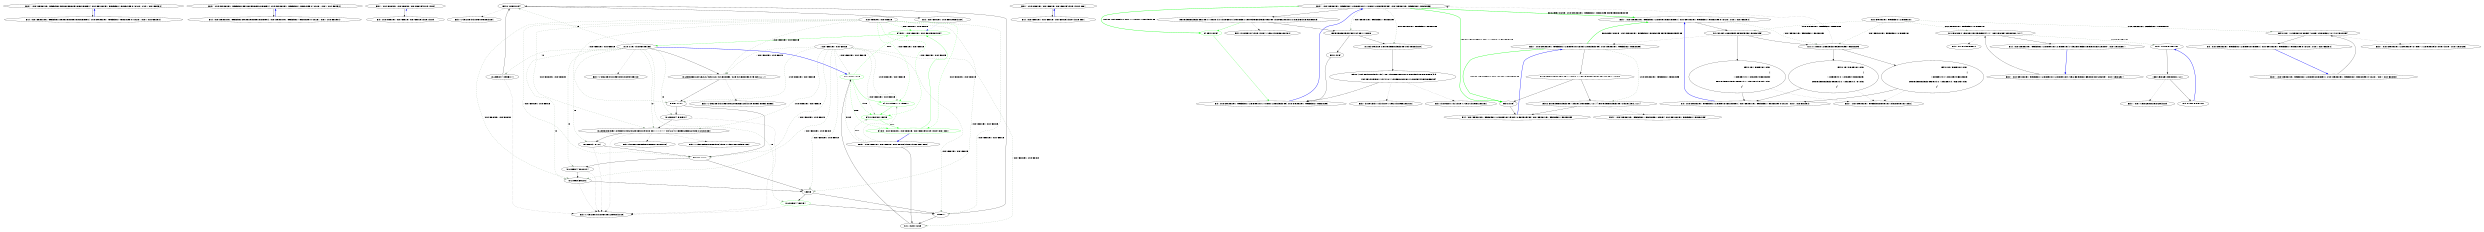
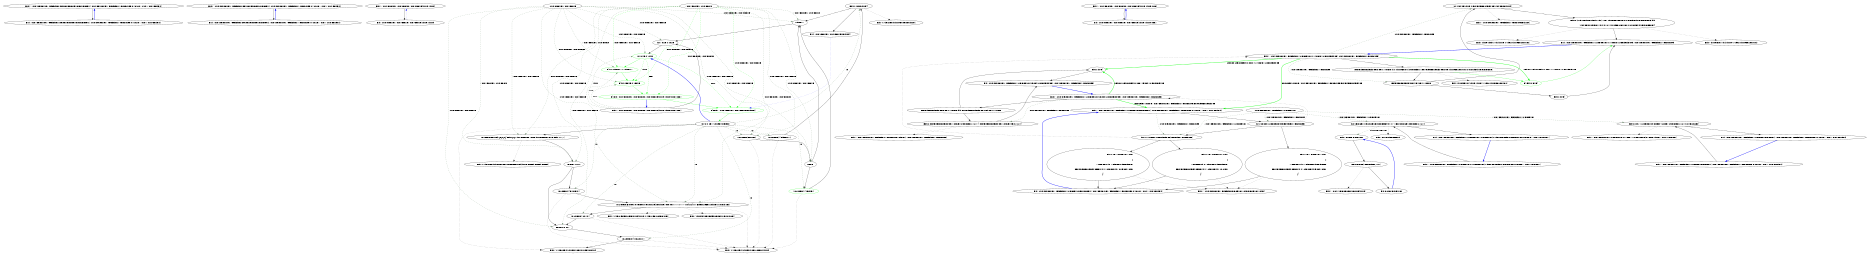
edge "HttpOnly" -> "return sb.ToString();": reversed
node "Entry Nancy.Responses.Negotiation.MediaType.ToString()": added
edge "sb.Append(''; domain='')" -> "sb.Append(Domain)": now "sb.Append(''; domain='')" -> "Entry System.Text.StringBuilder.StringBuilder(int)"
edge "Domain != null" -> "Secure": removed
